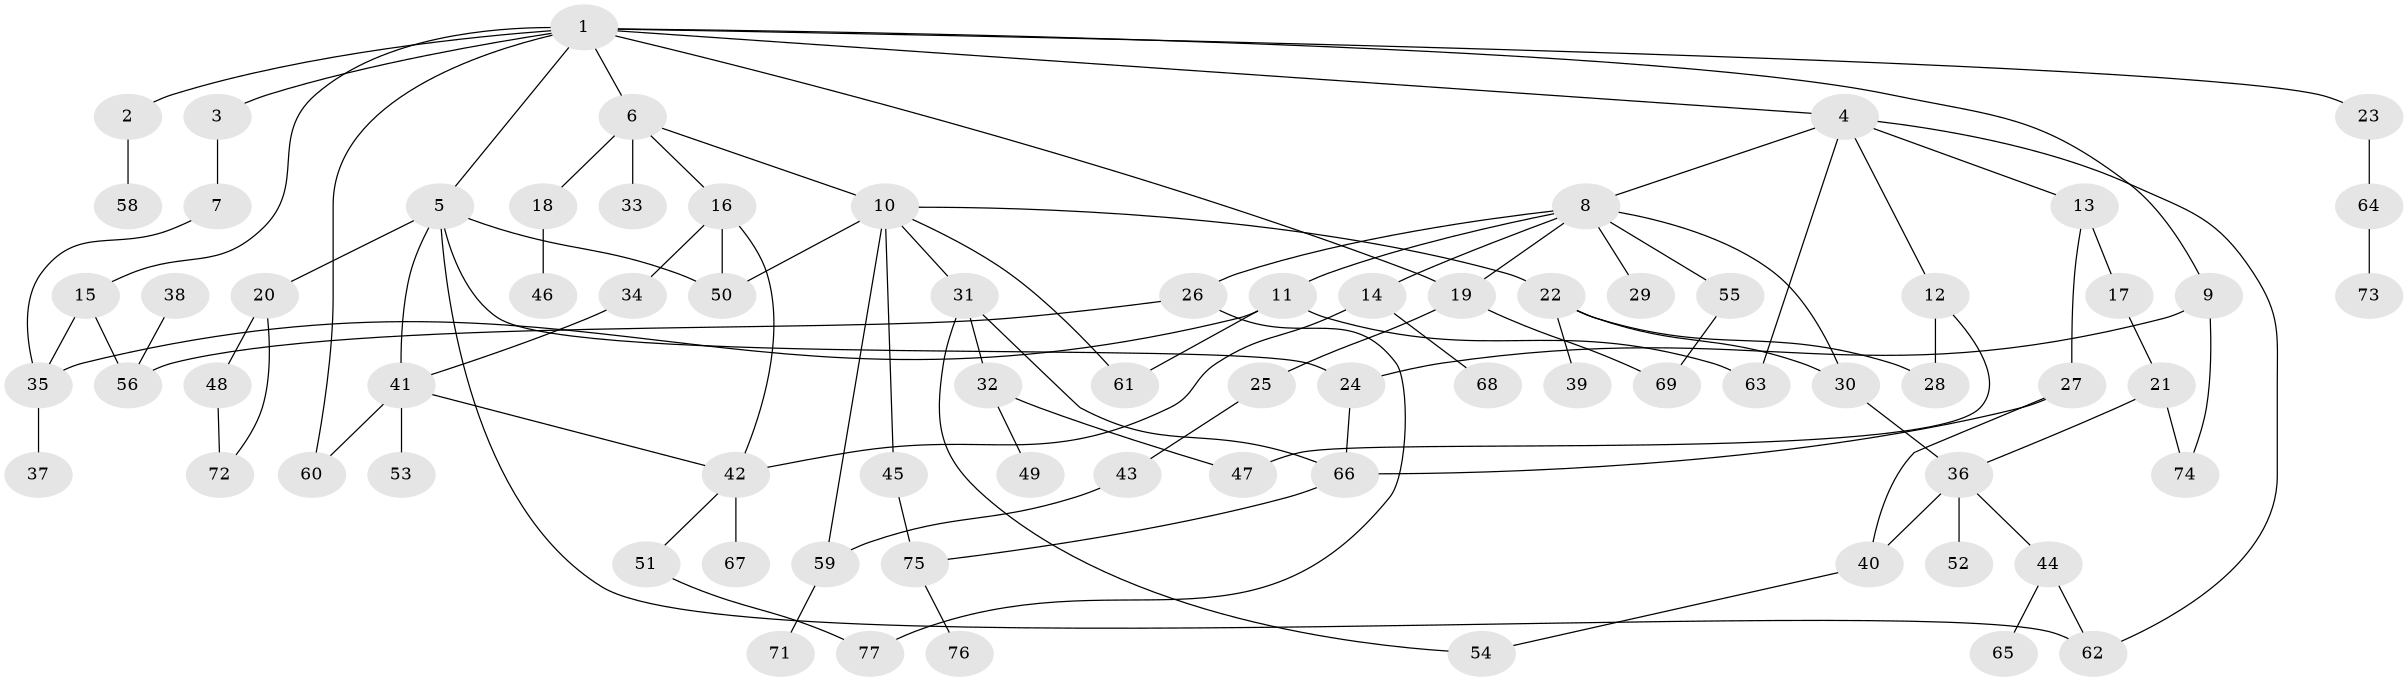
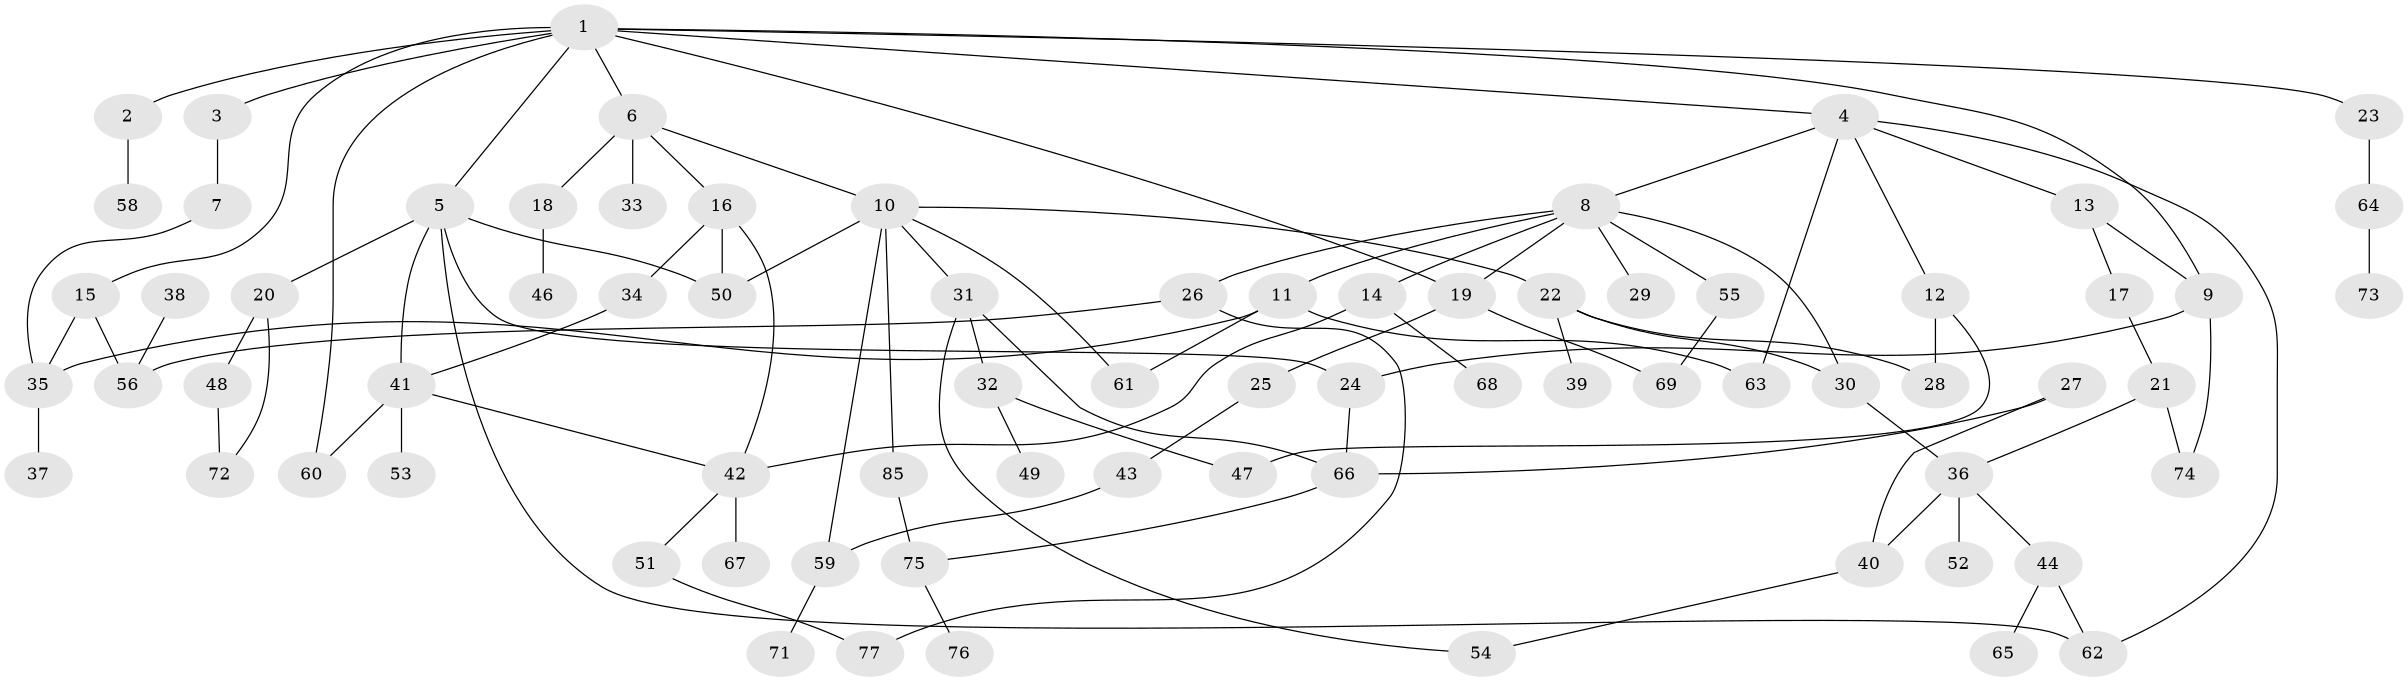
edge "13" -- "27": now "13" -- "9"
node "45": label "45" -> "85"
